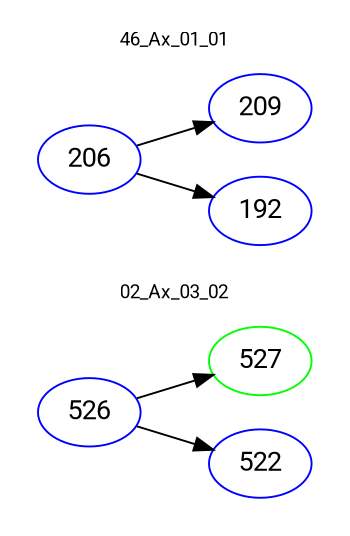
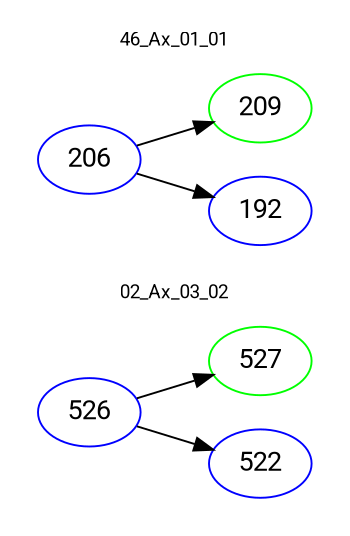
node "209": color blue -> green
